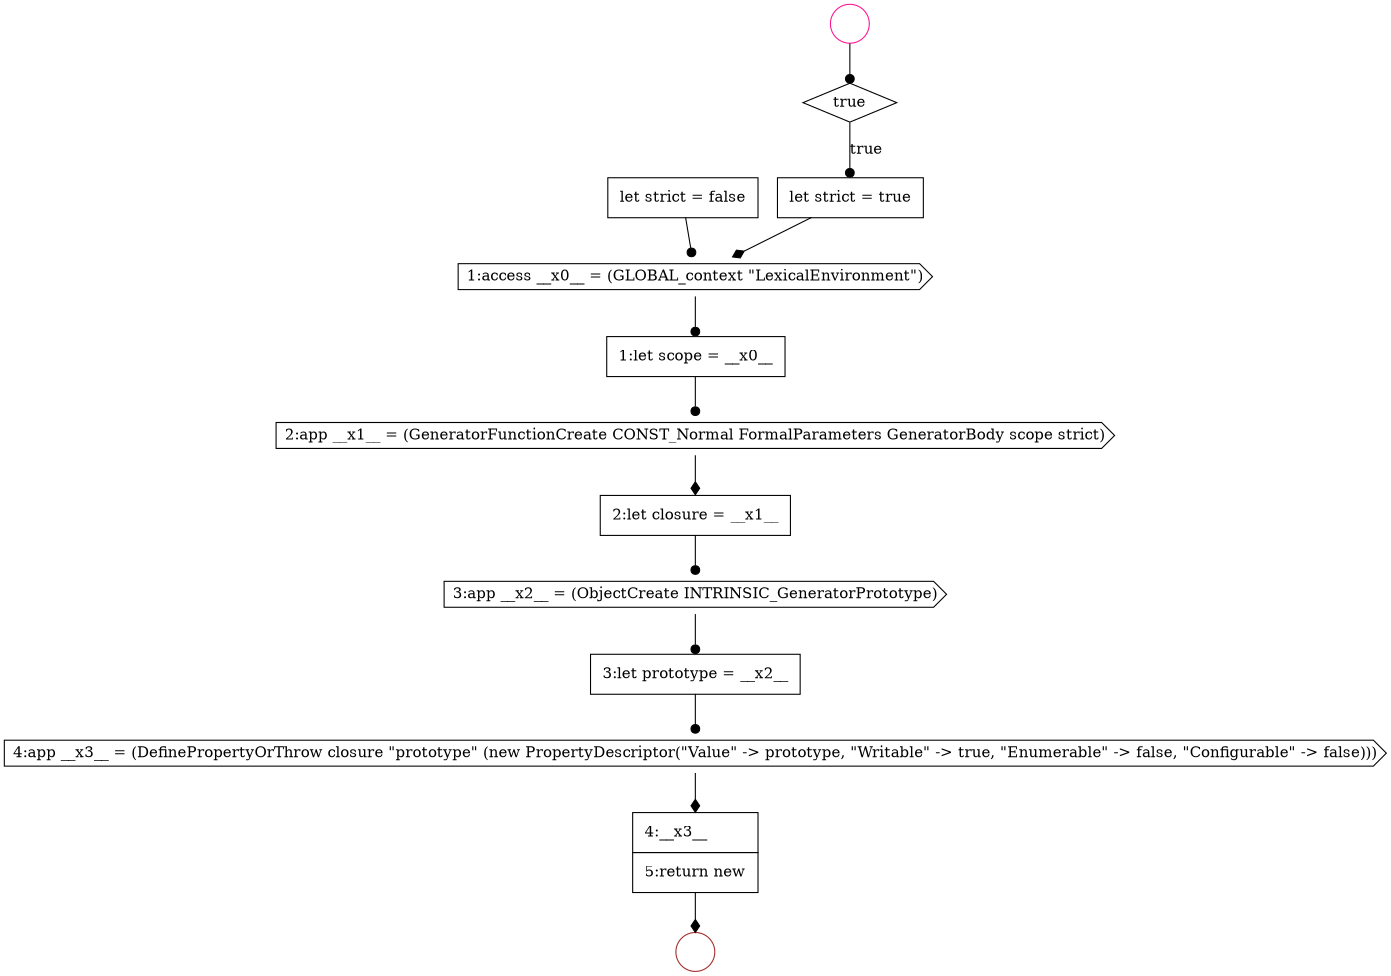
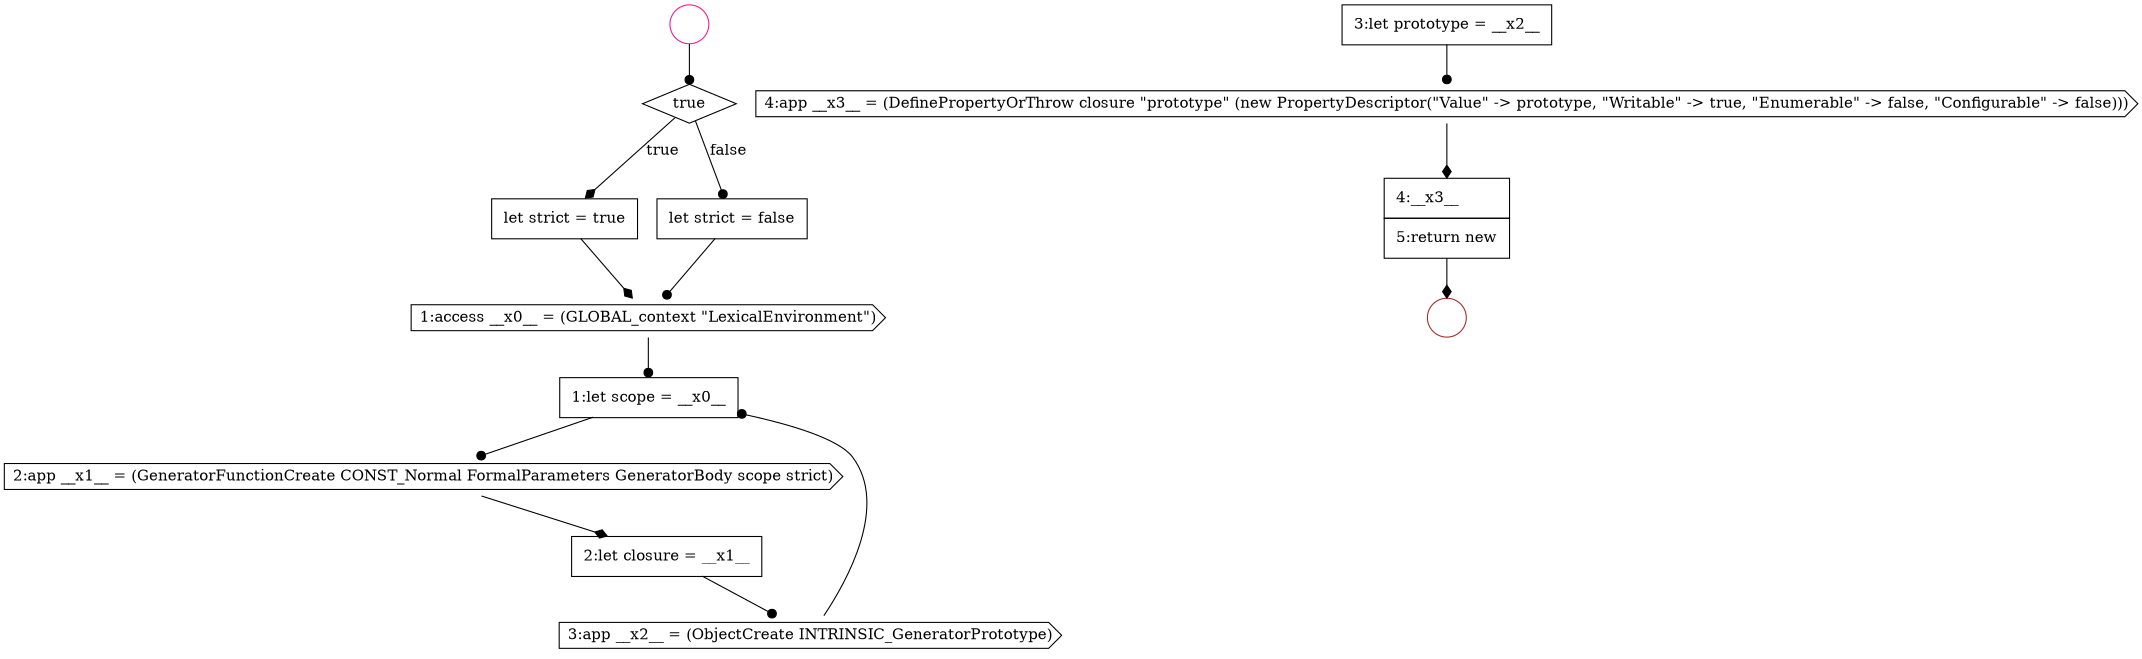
edge "true" -> "let strict = true": arrowhead dot -> diamond
edge "true" -> "let strict = false": added, label "false"
edge "3:app __x2__ = (ObjectCreate INTRINSIC_GeneratorPrototype)" -> "3:let prototype = __x2__": now "3:app __x2__ = (ObjectCreate INTRINSIC_GeneratorPrototype)" -> "1:let scope = __x0__"
